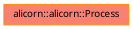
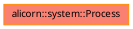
node "alicorn::alicorn::Process": label "alicorn::alicorn::Process" -> "alicorn::system::Process"
